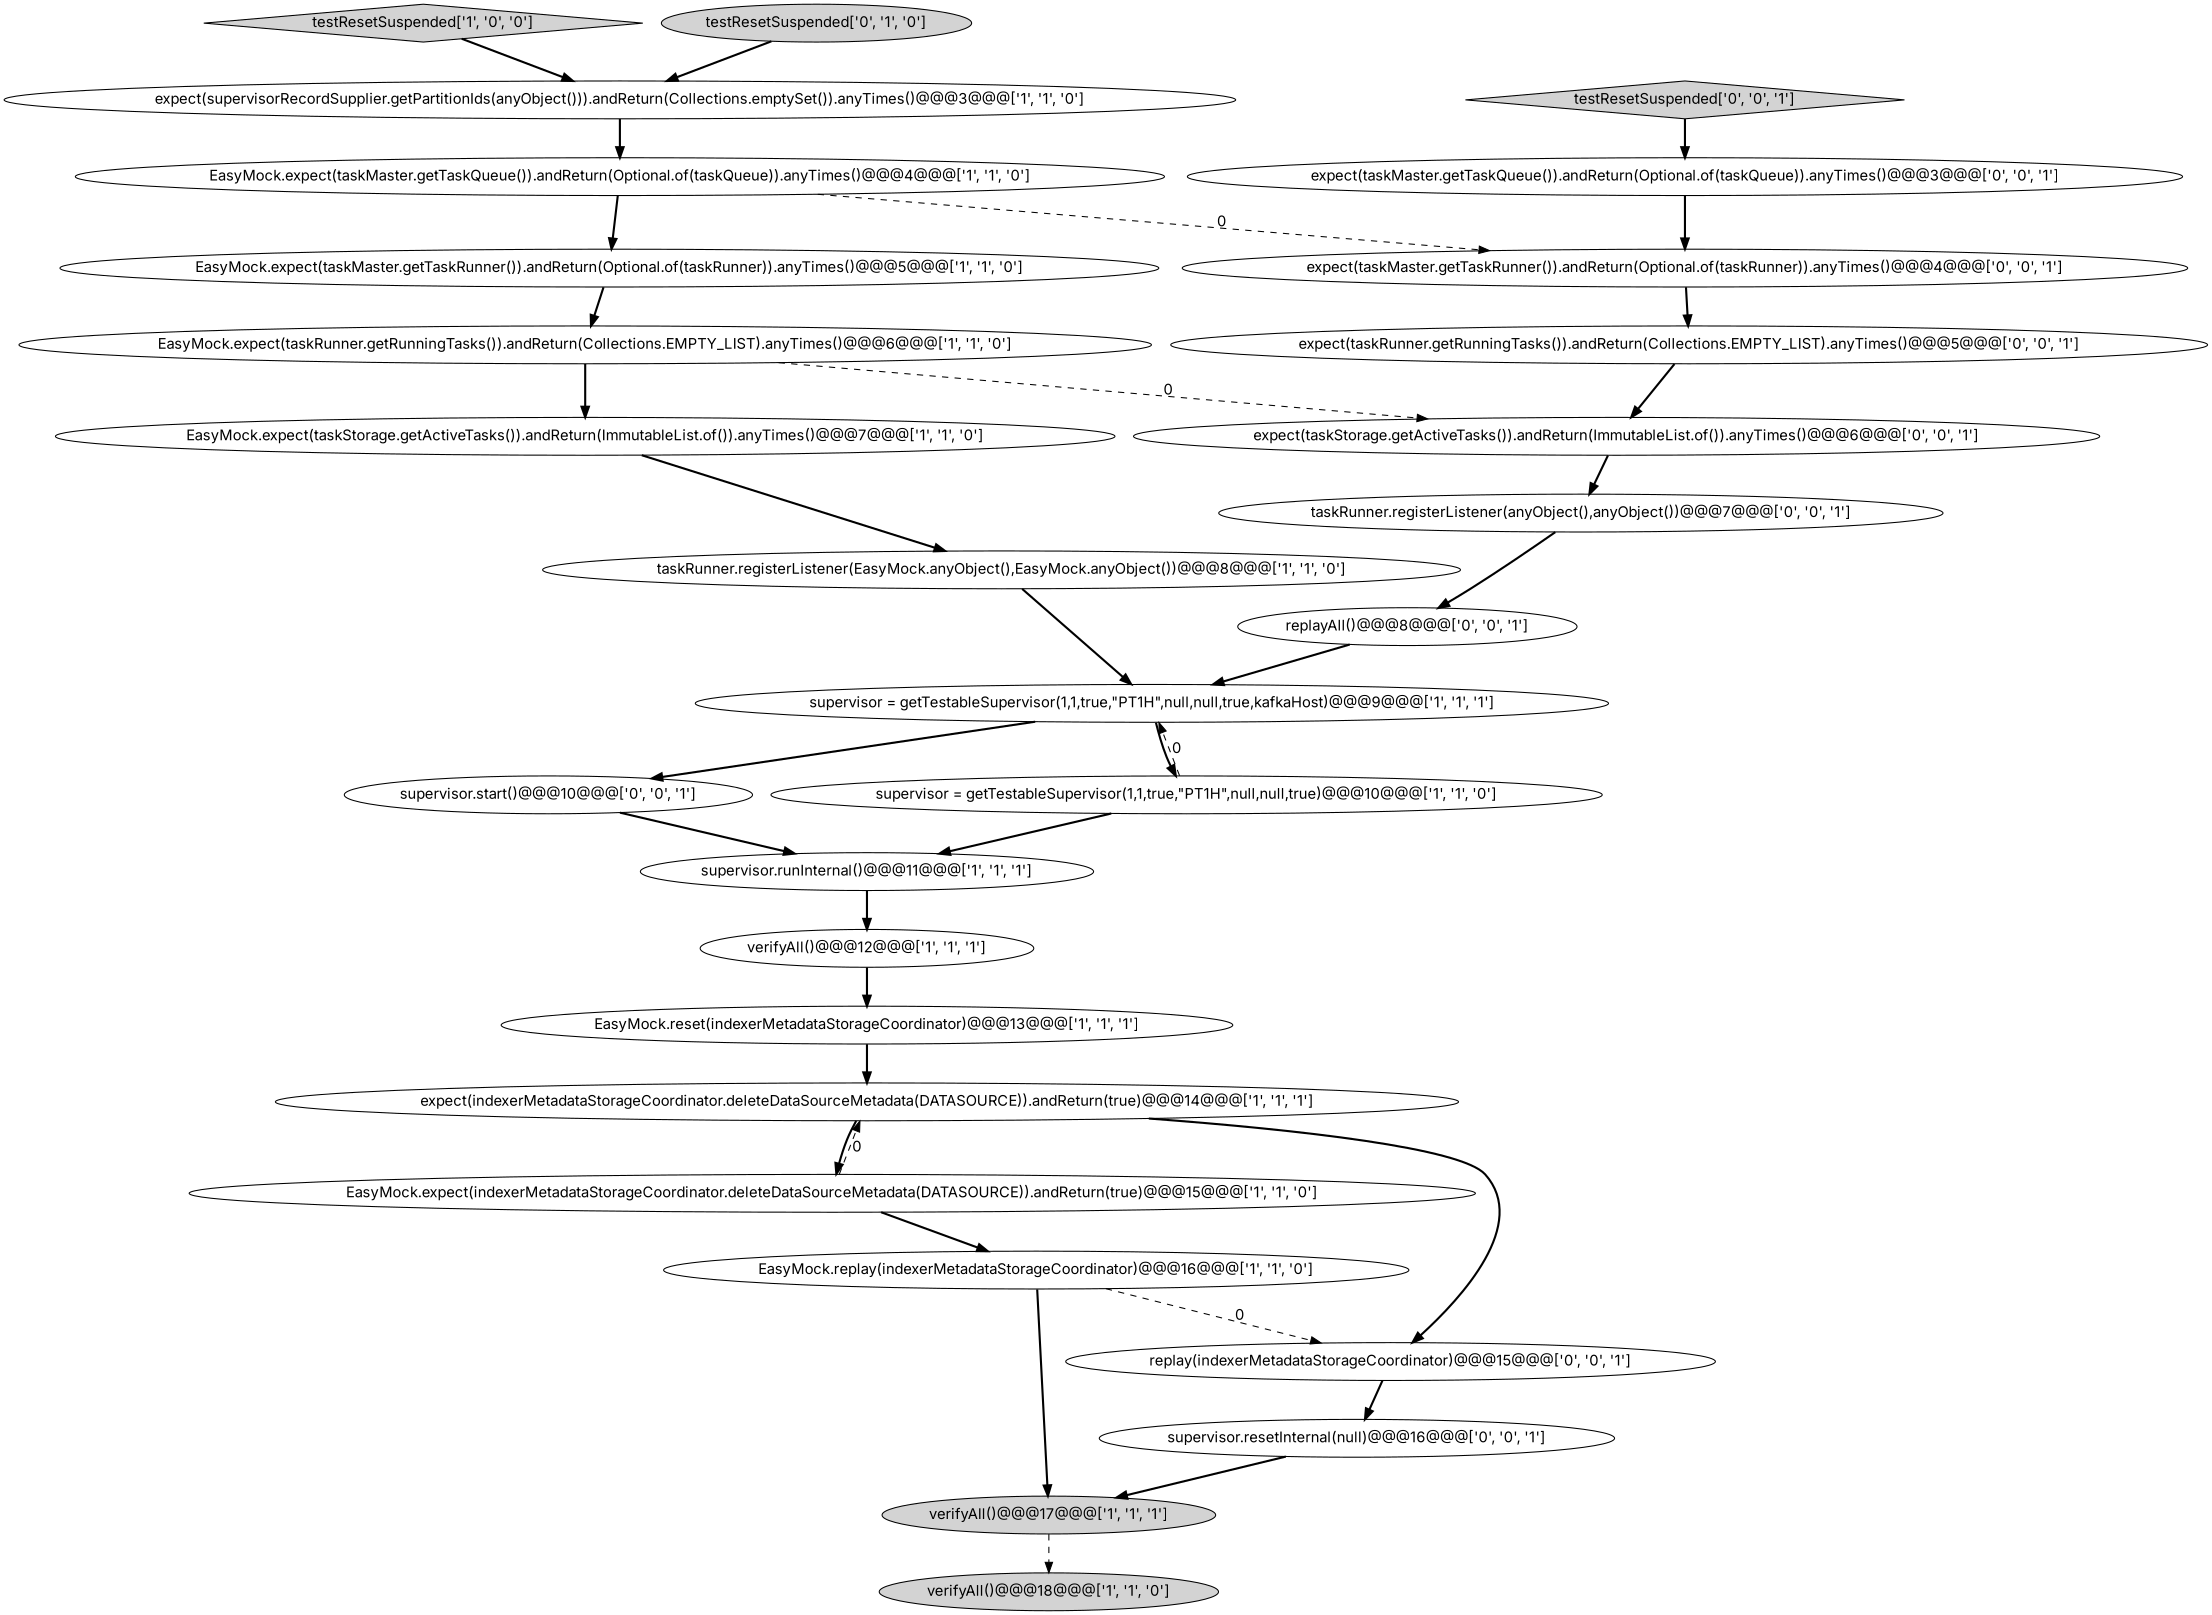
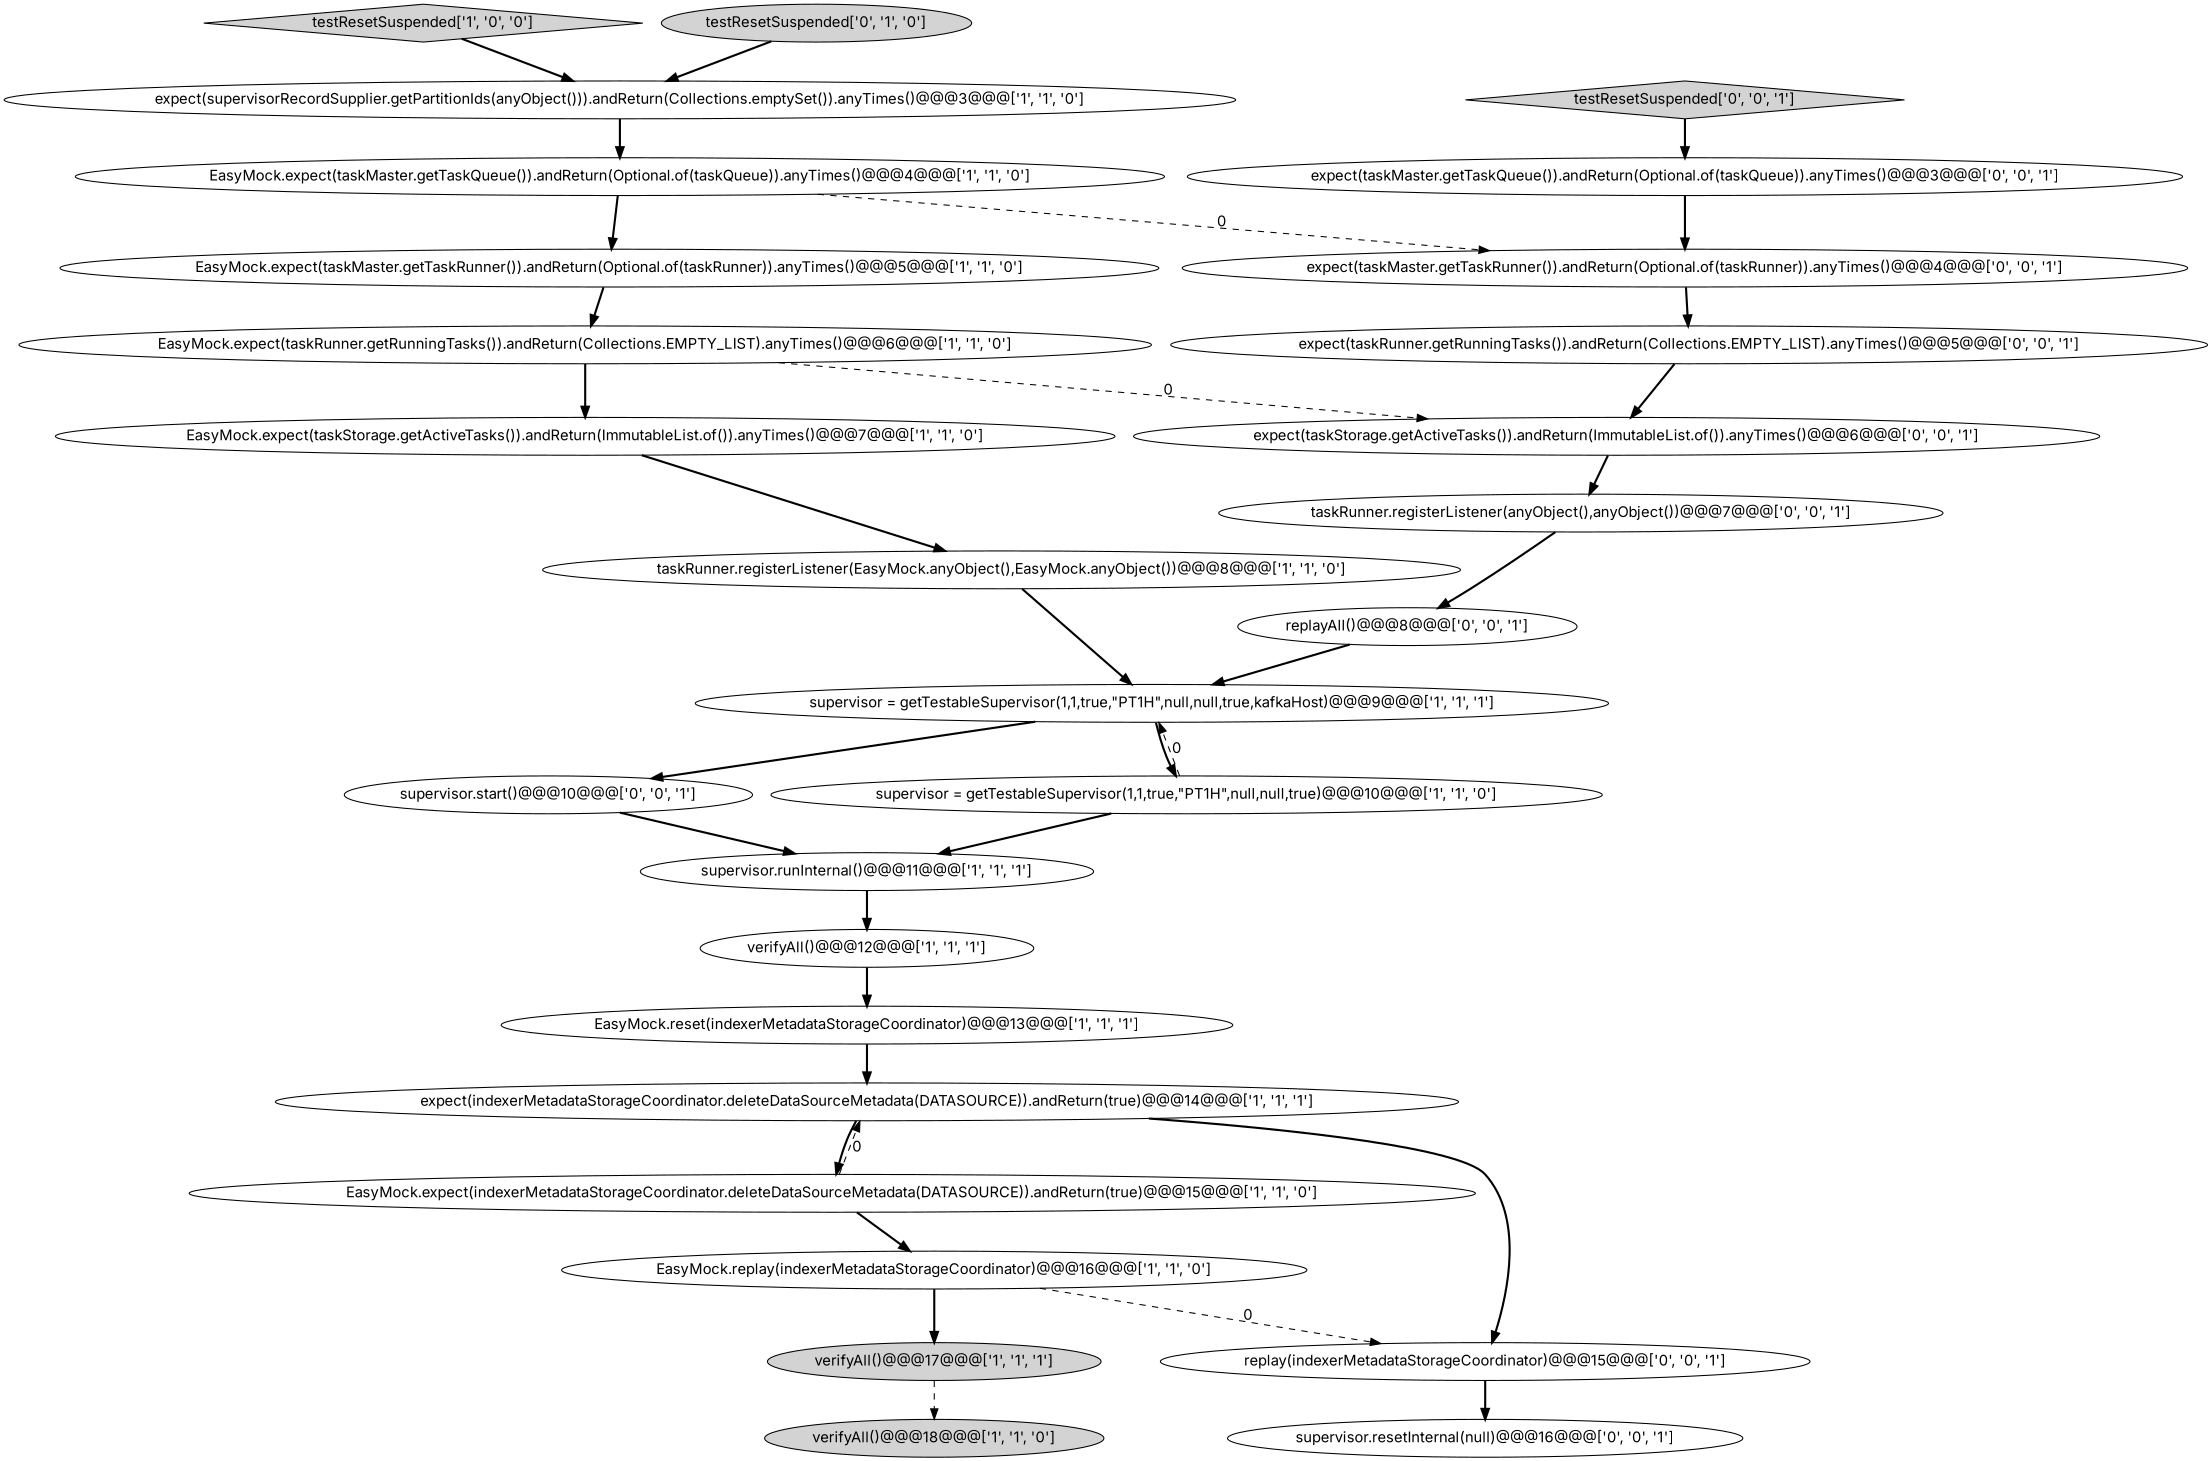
edge "supervisor.resetInternal(null)@@@16@@@['0', '0', '1']" -> "verifyAll()@@@17@@@['1', '1', '1']": removed
